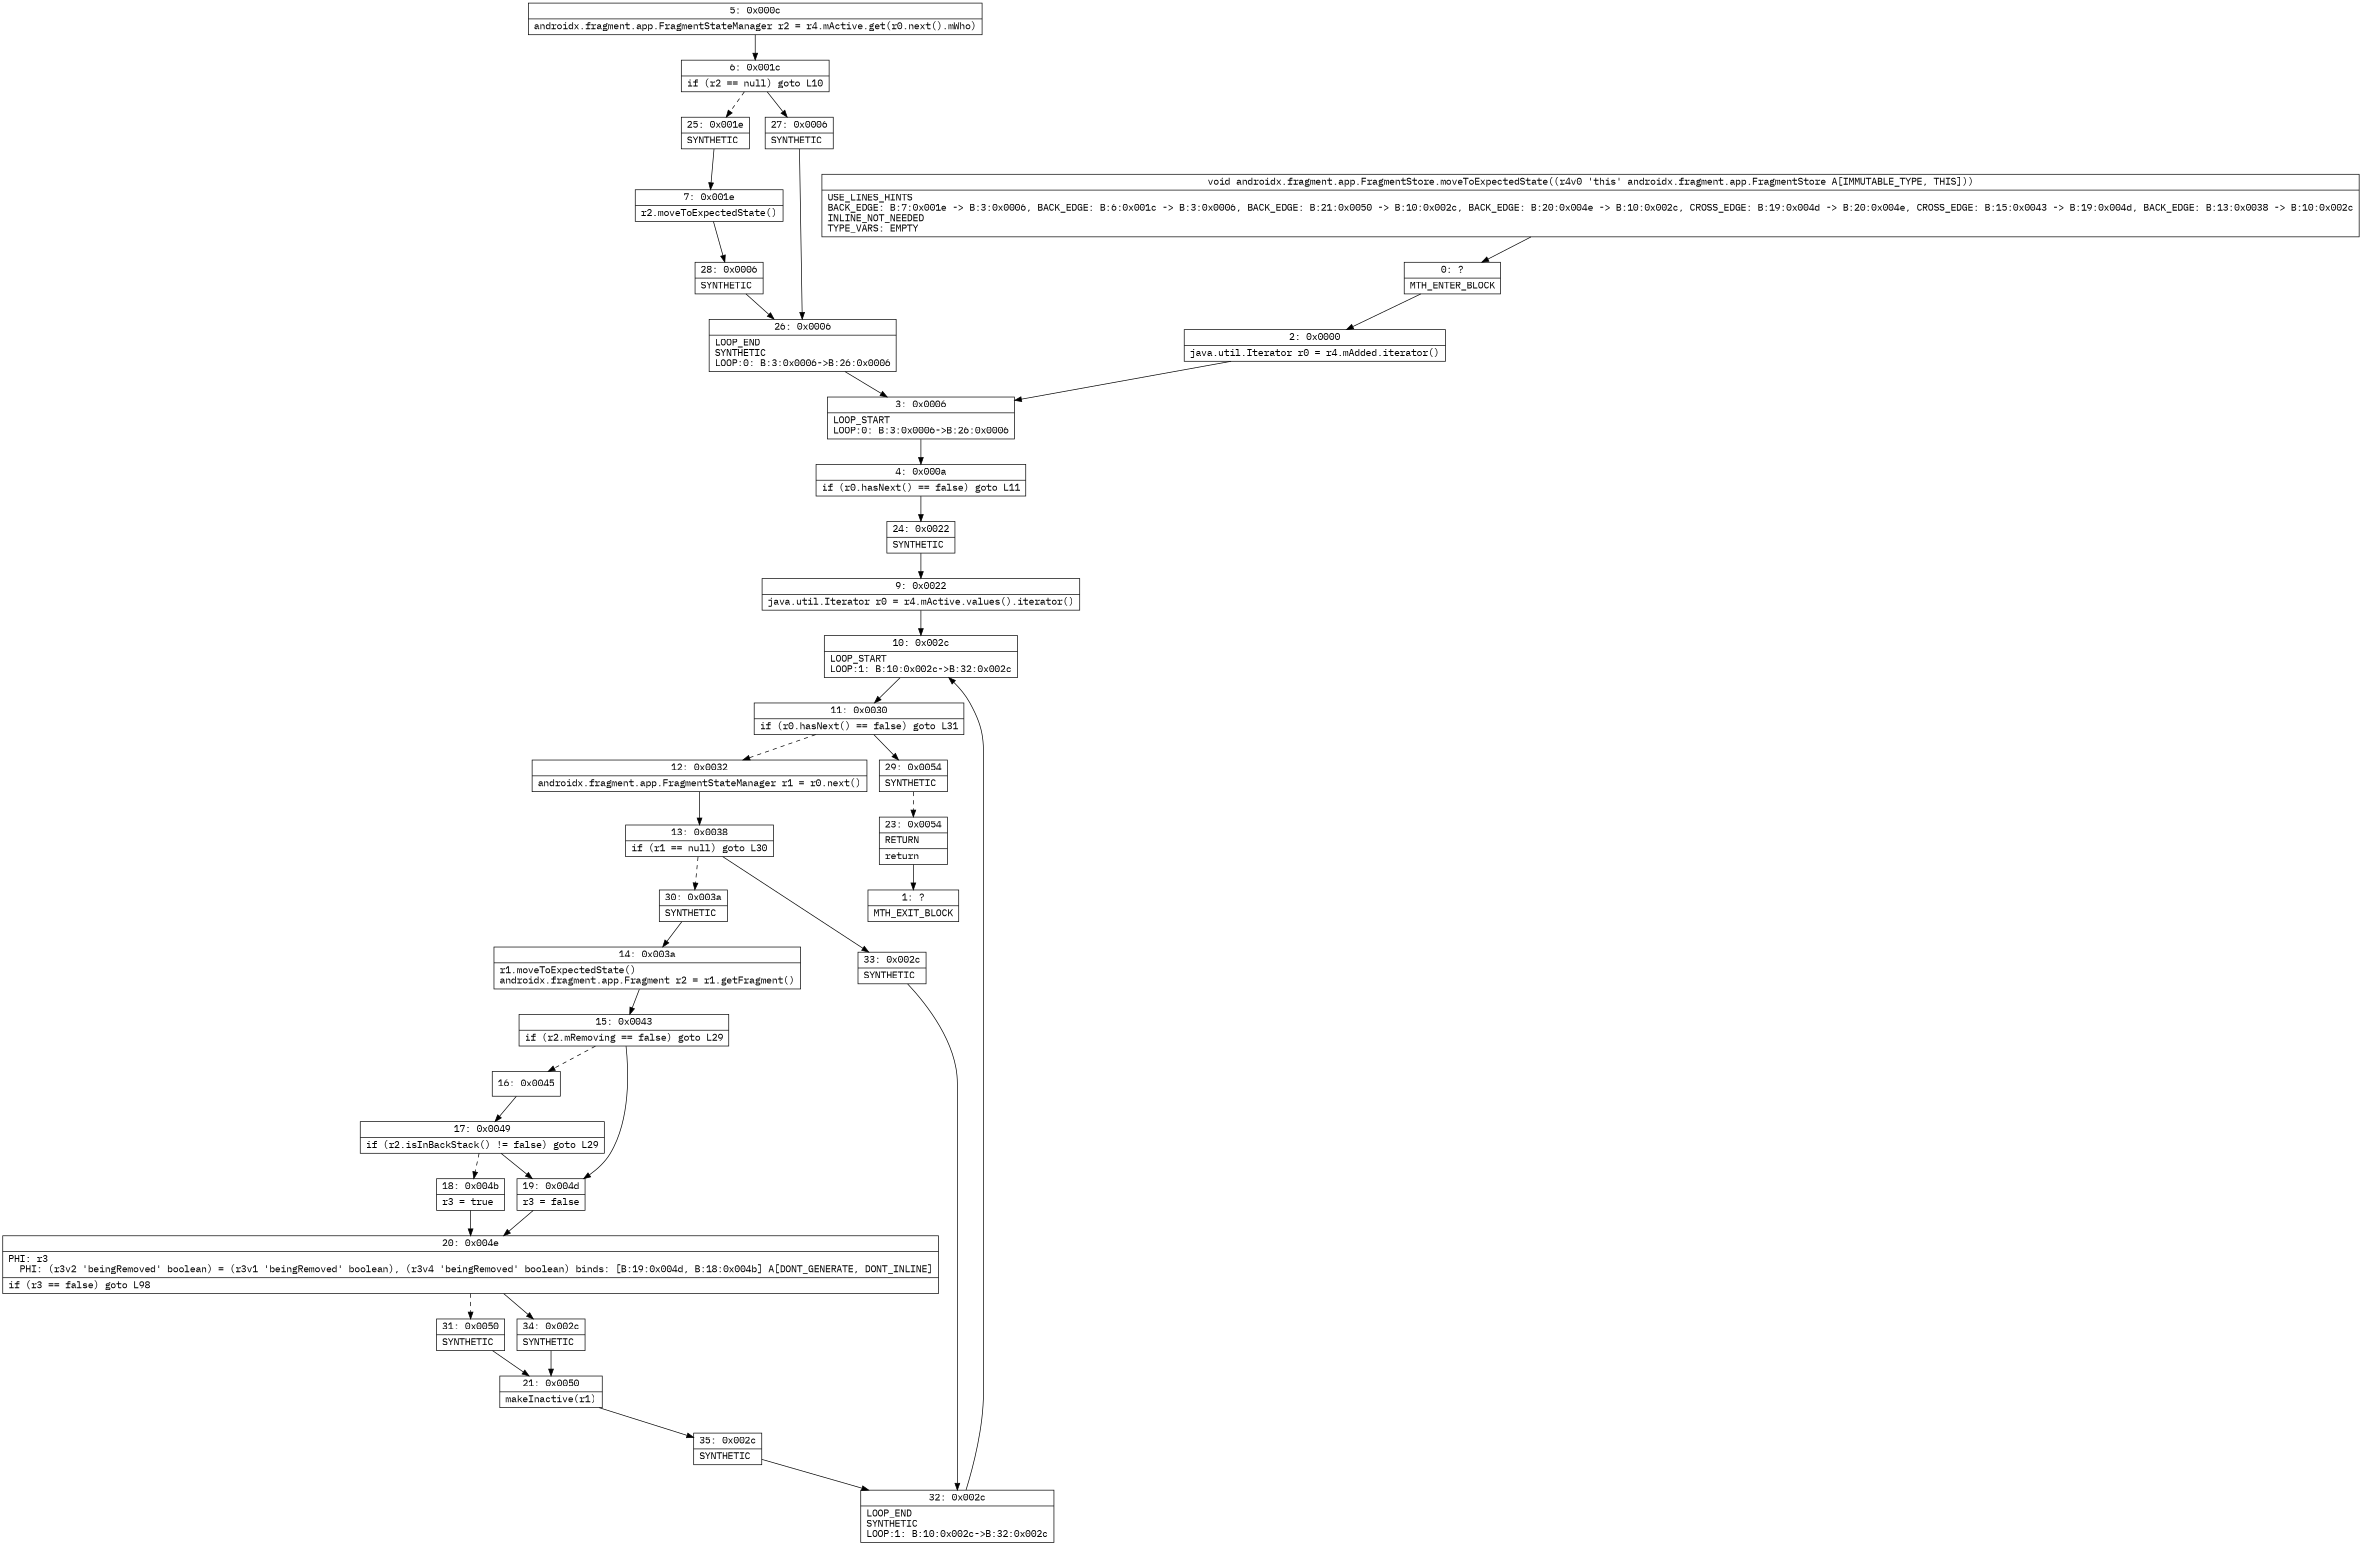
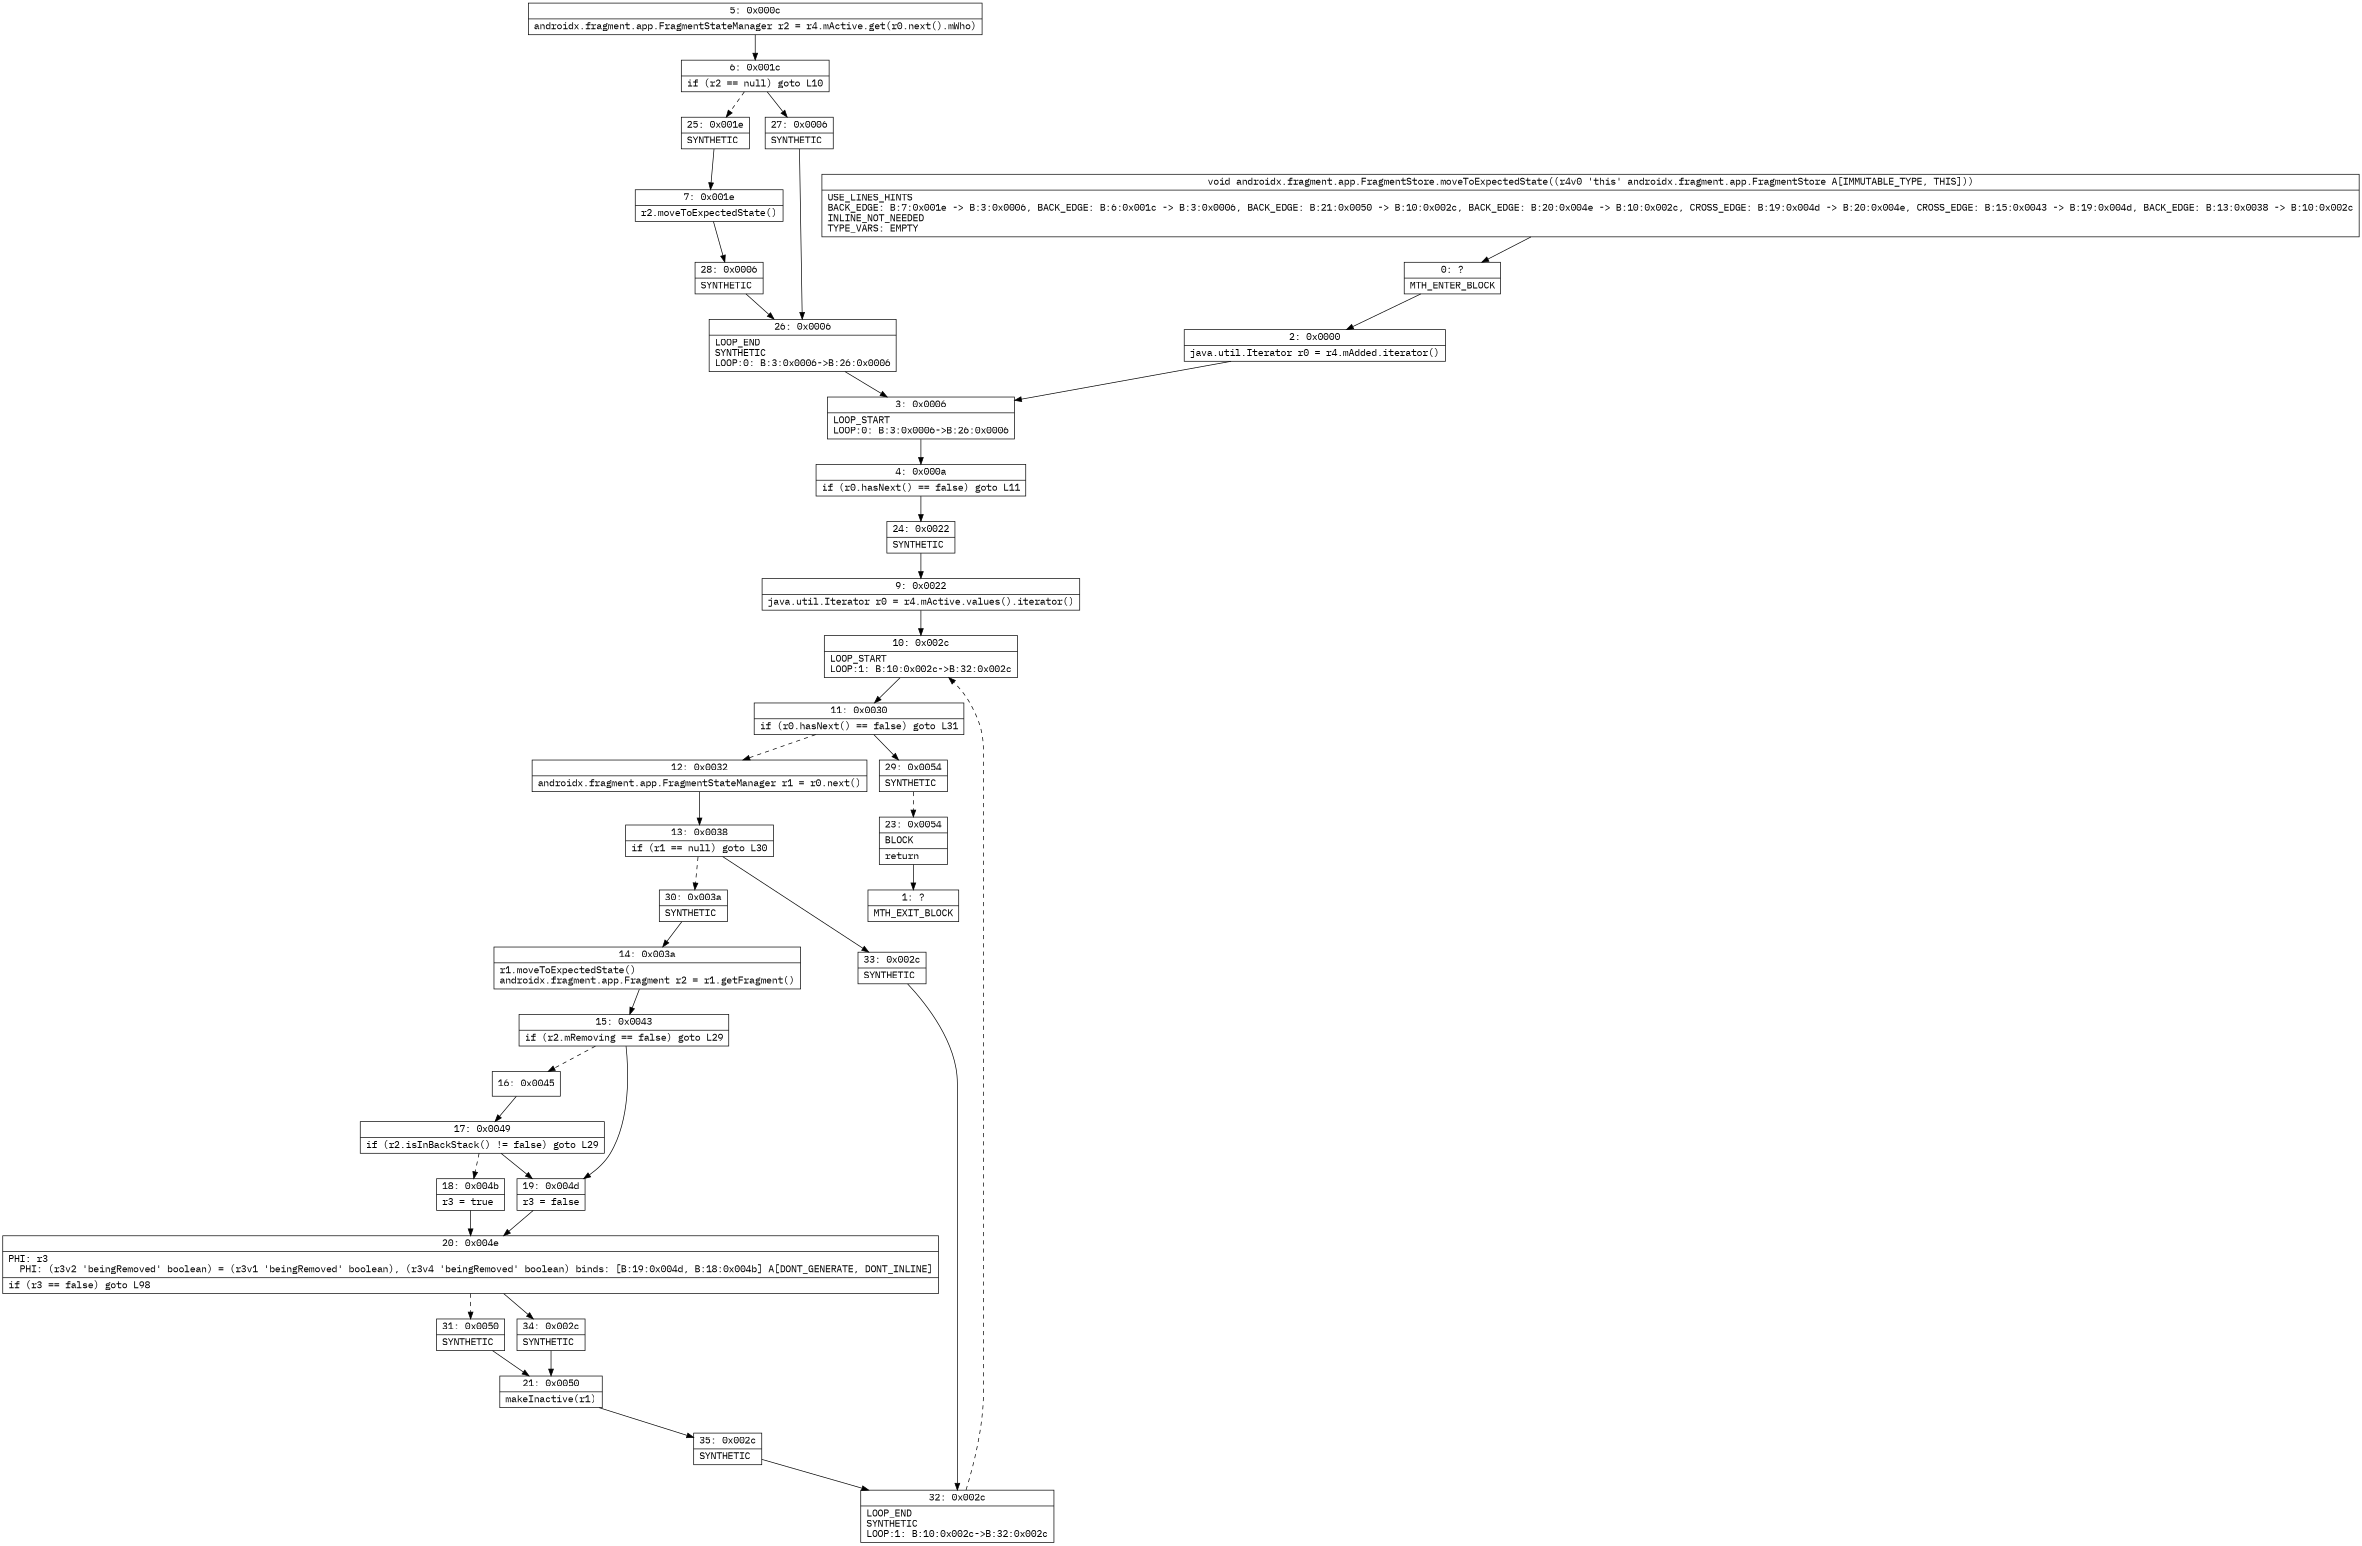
node "23: 0x0054": text "RETURN" -> "BLOCK"
edge "32: 0x002c" -> "10: 0x002c": style solid -> dashed
